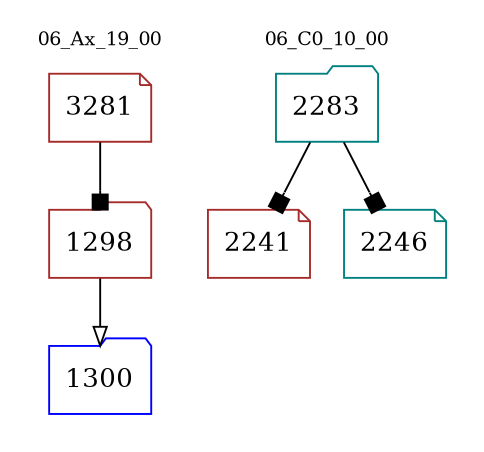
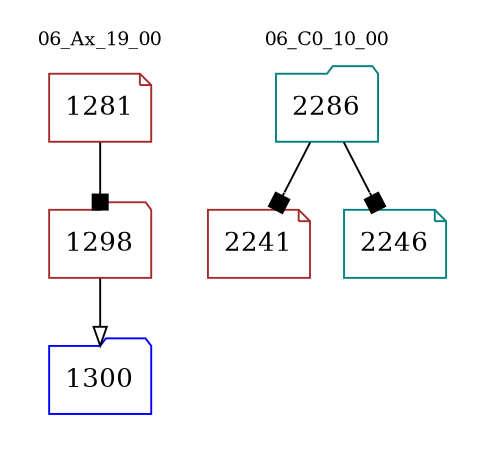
node "3281": label "3281" -> "1281"
node "2283": label "2283" -> "2286"
